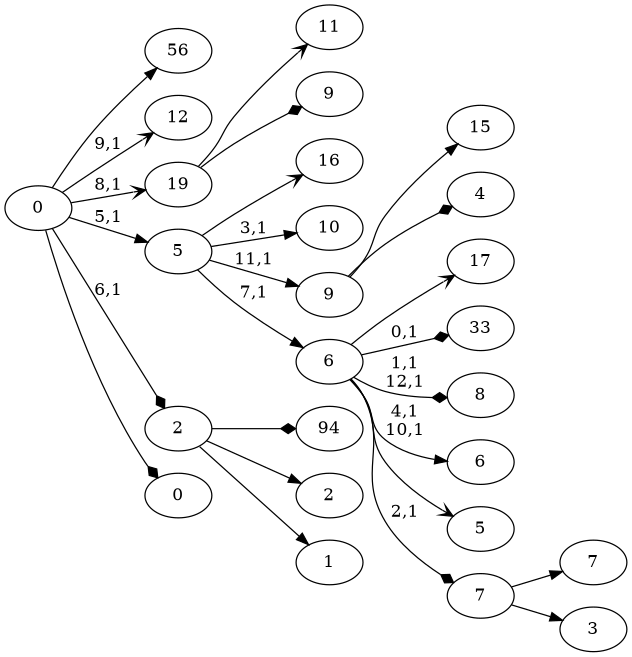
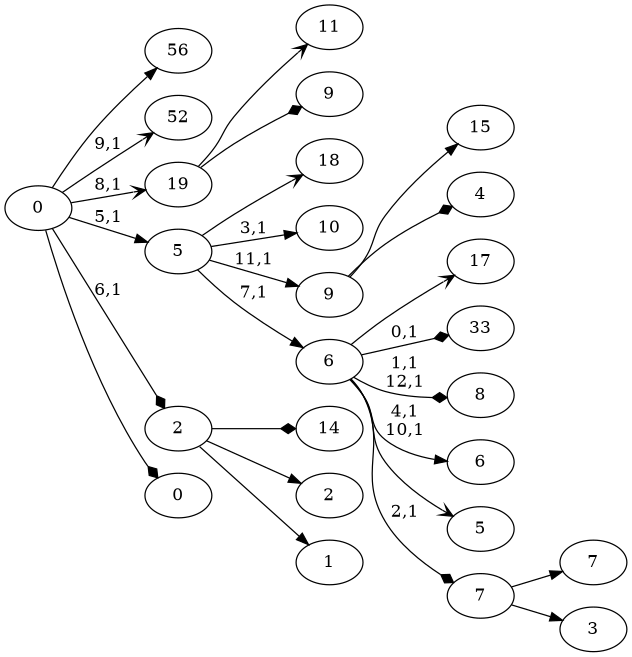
node "12": label "12" -> "52"
node "16": label "16" -> "18"
node "94": label "94" -> "14"
